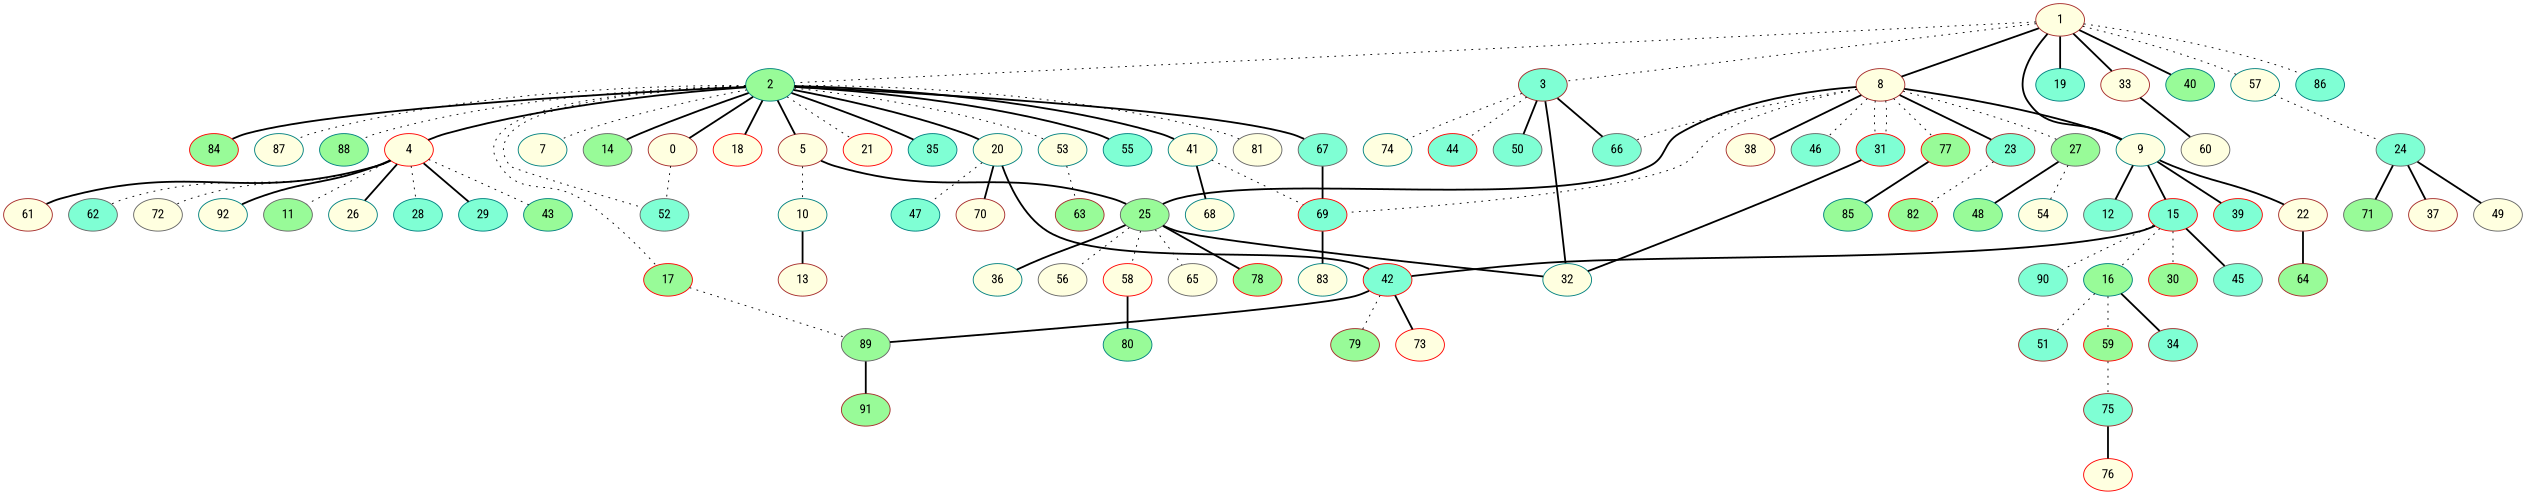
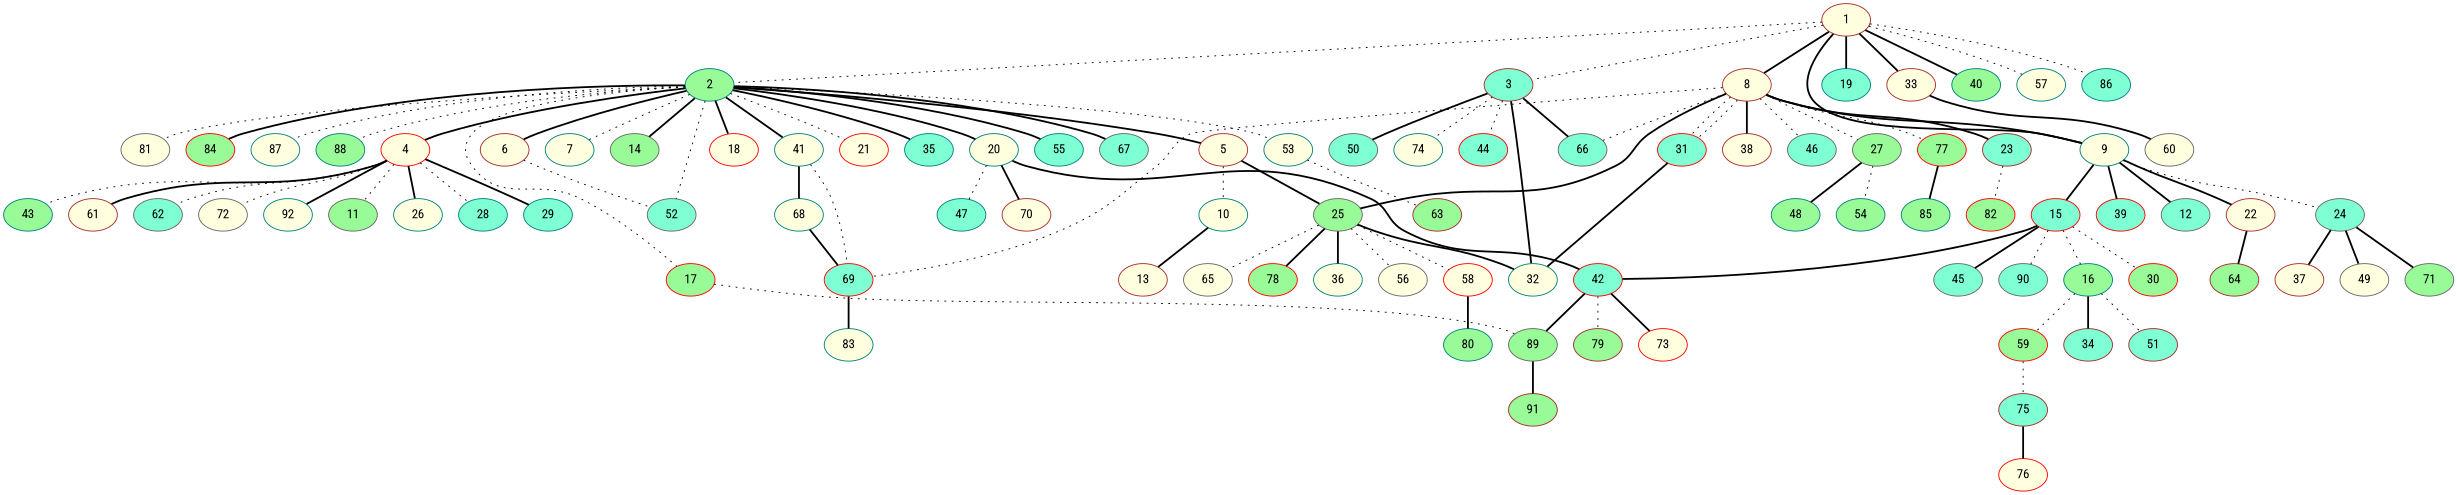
edge "57" -- "24": now "9" -- "24"
node "0": label "0" -> "6"
edge "67" -- "69": now "68" -- "69"
node "54": fillcolor lightyellow -> palegreen
